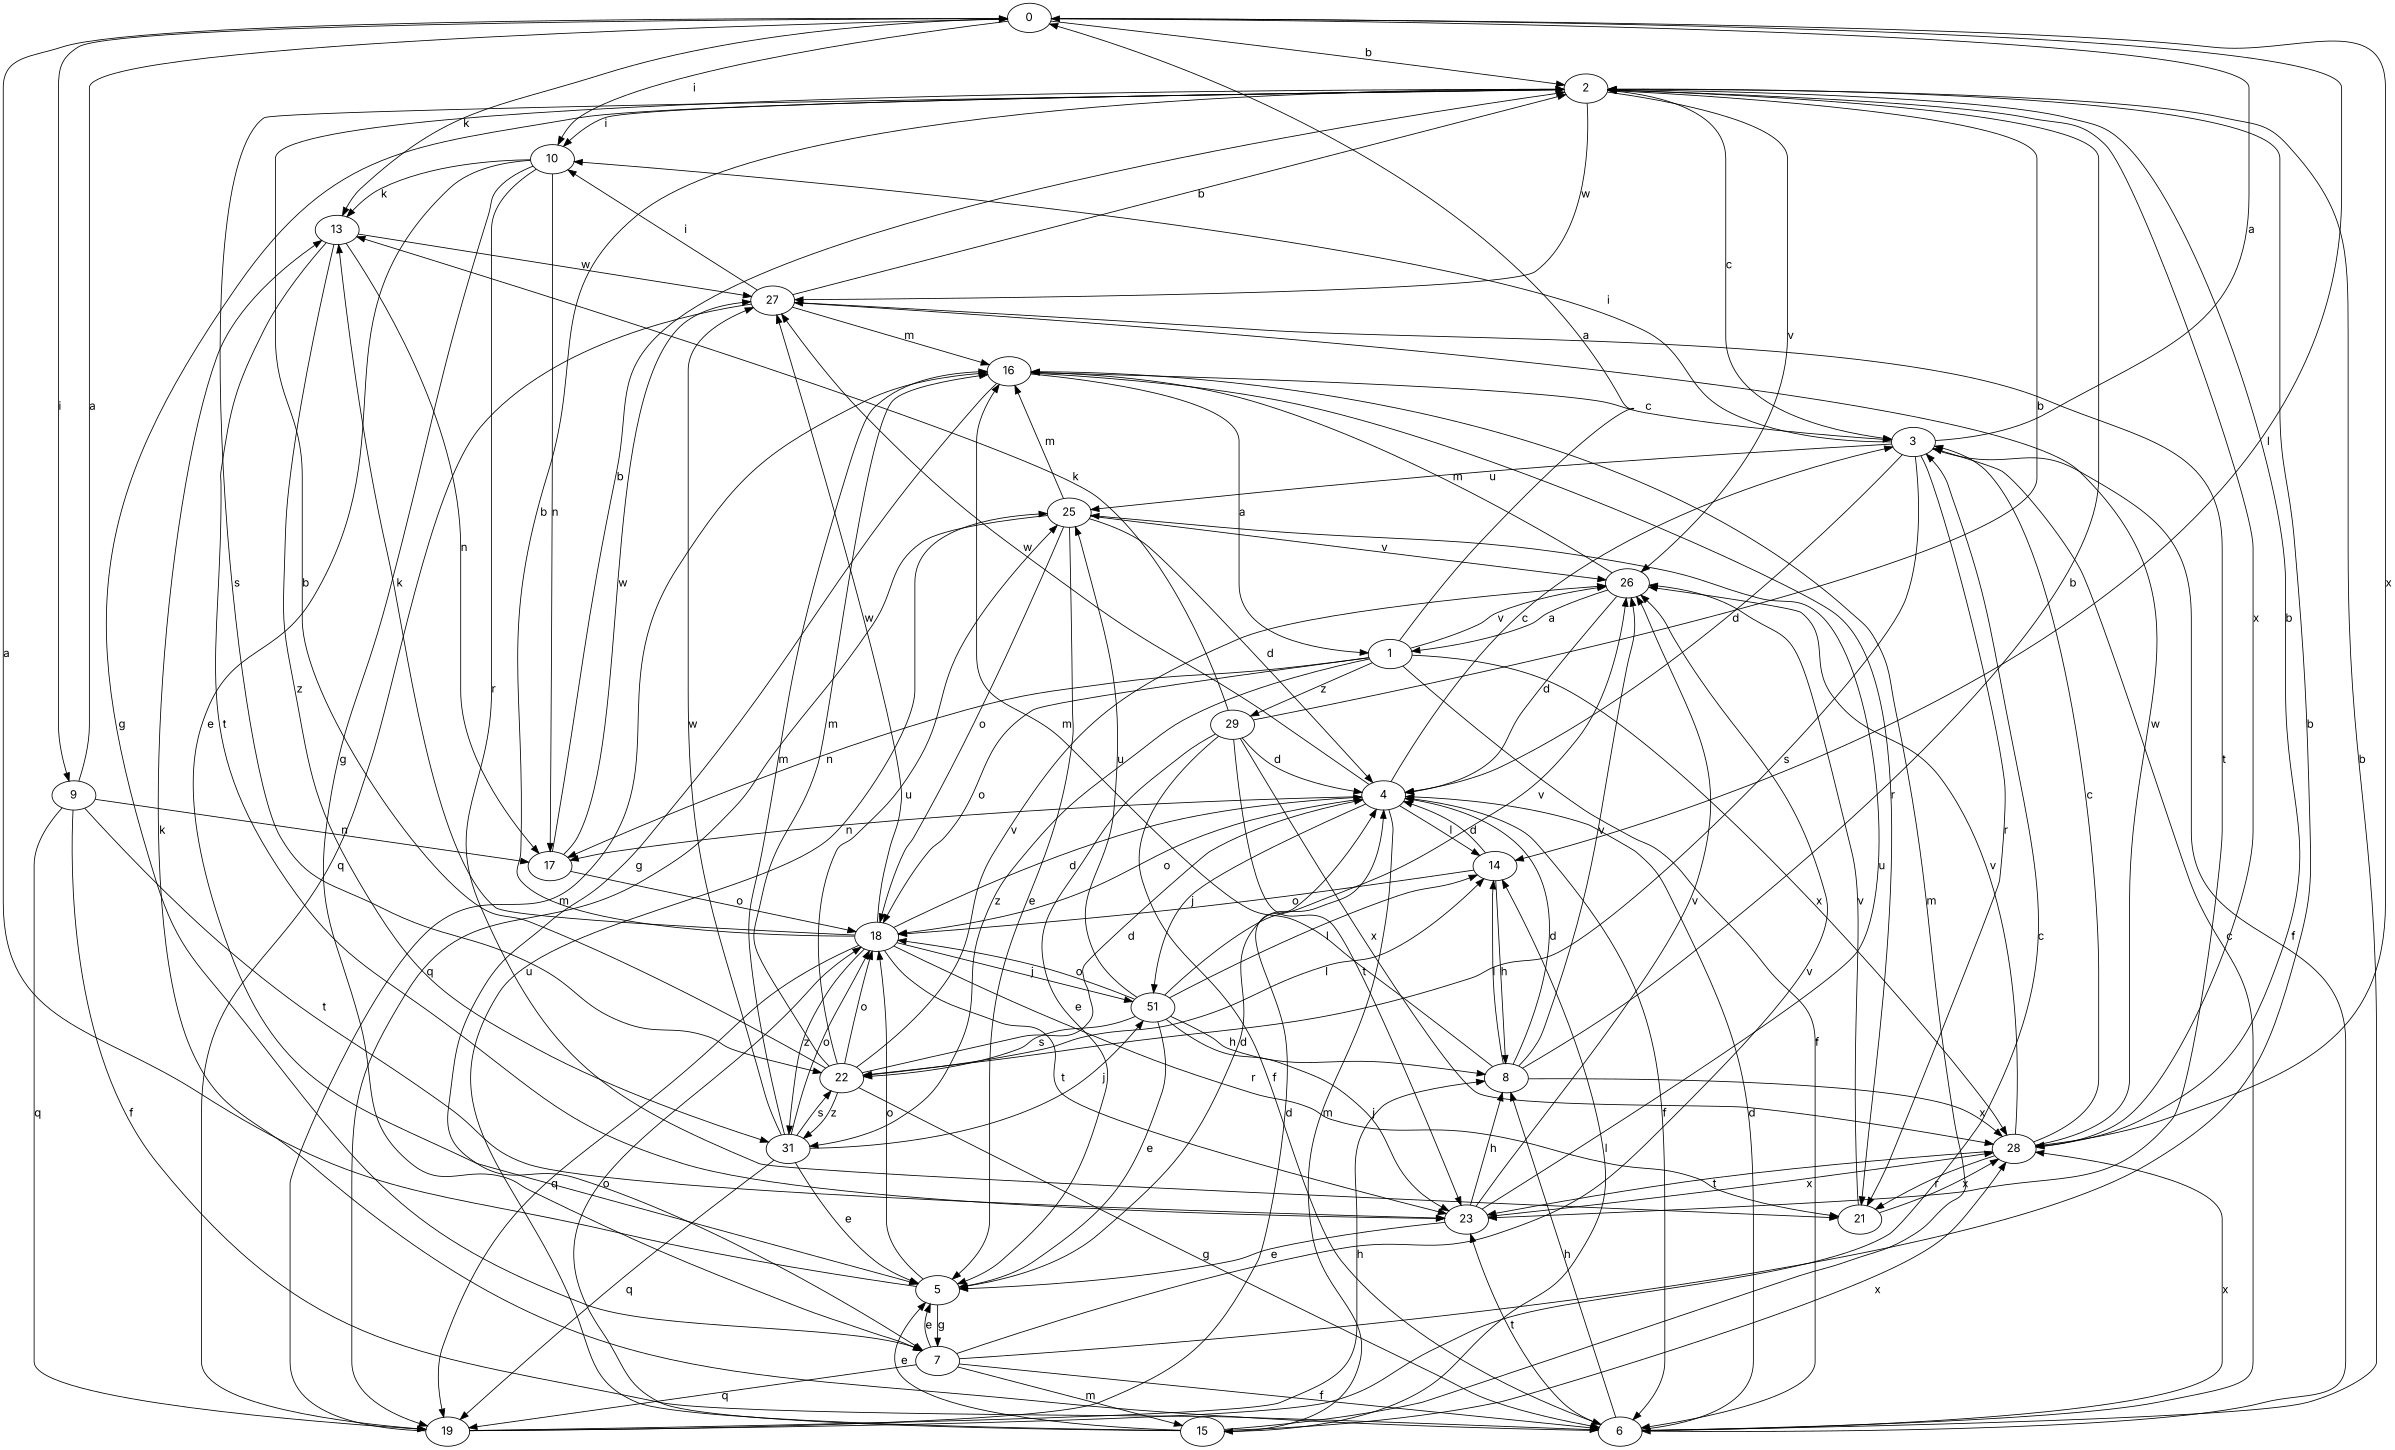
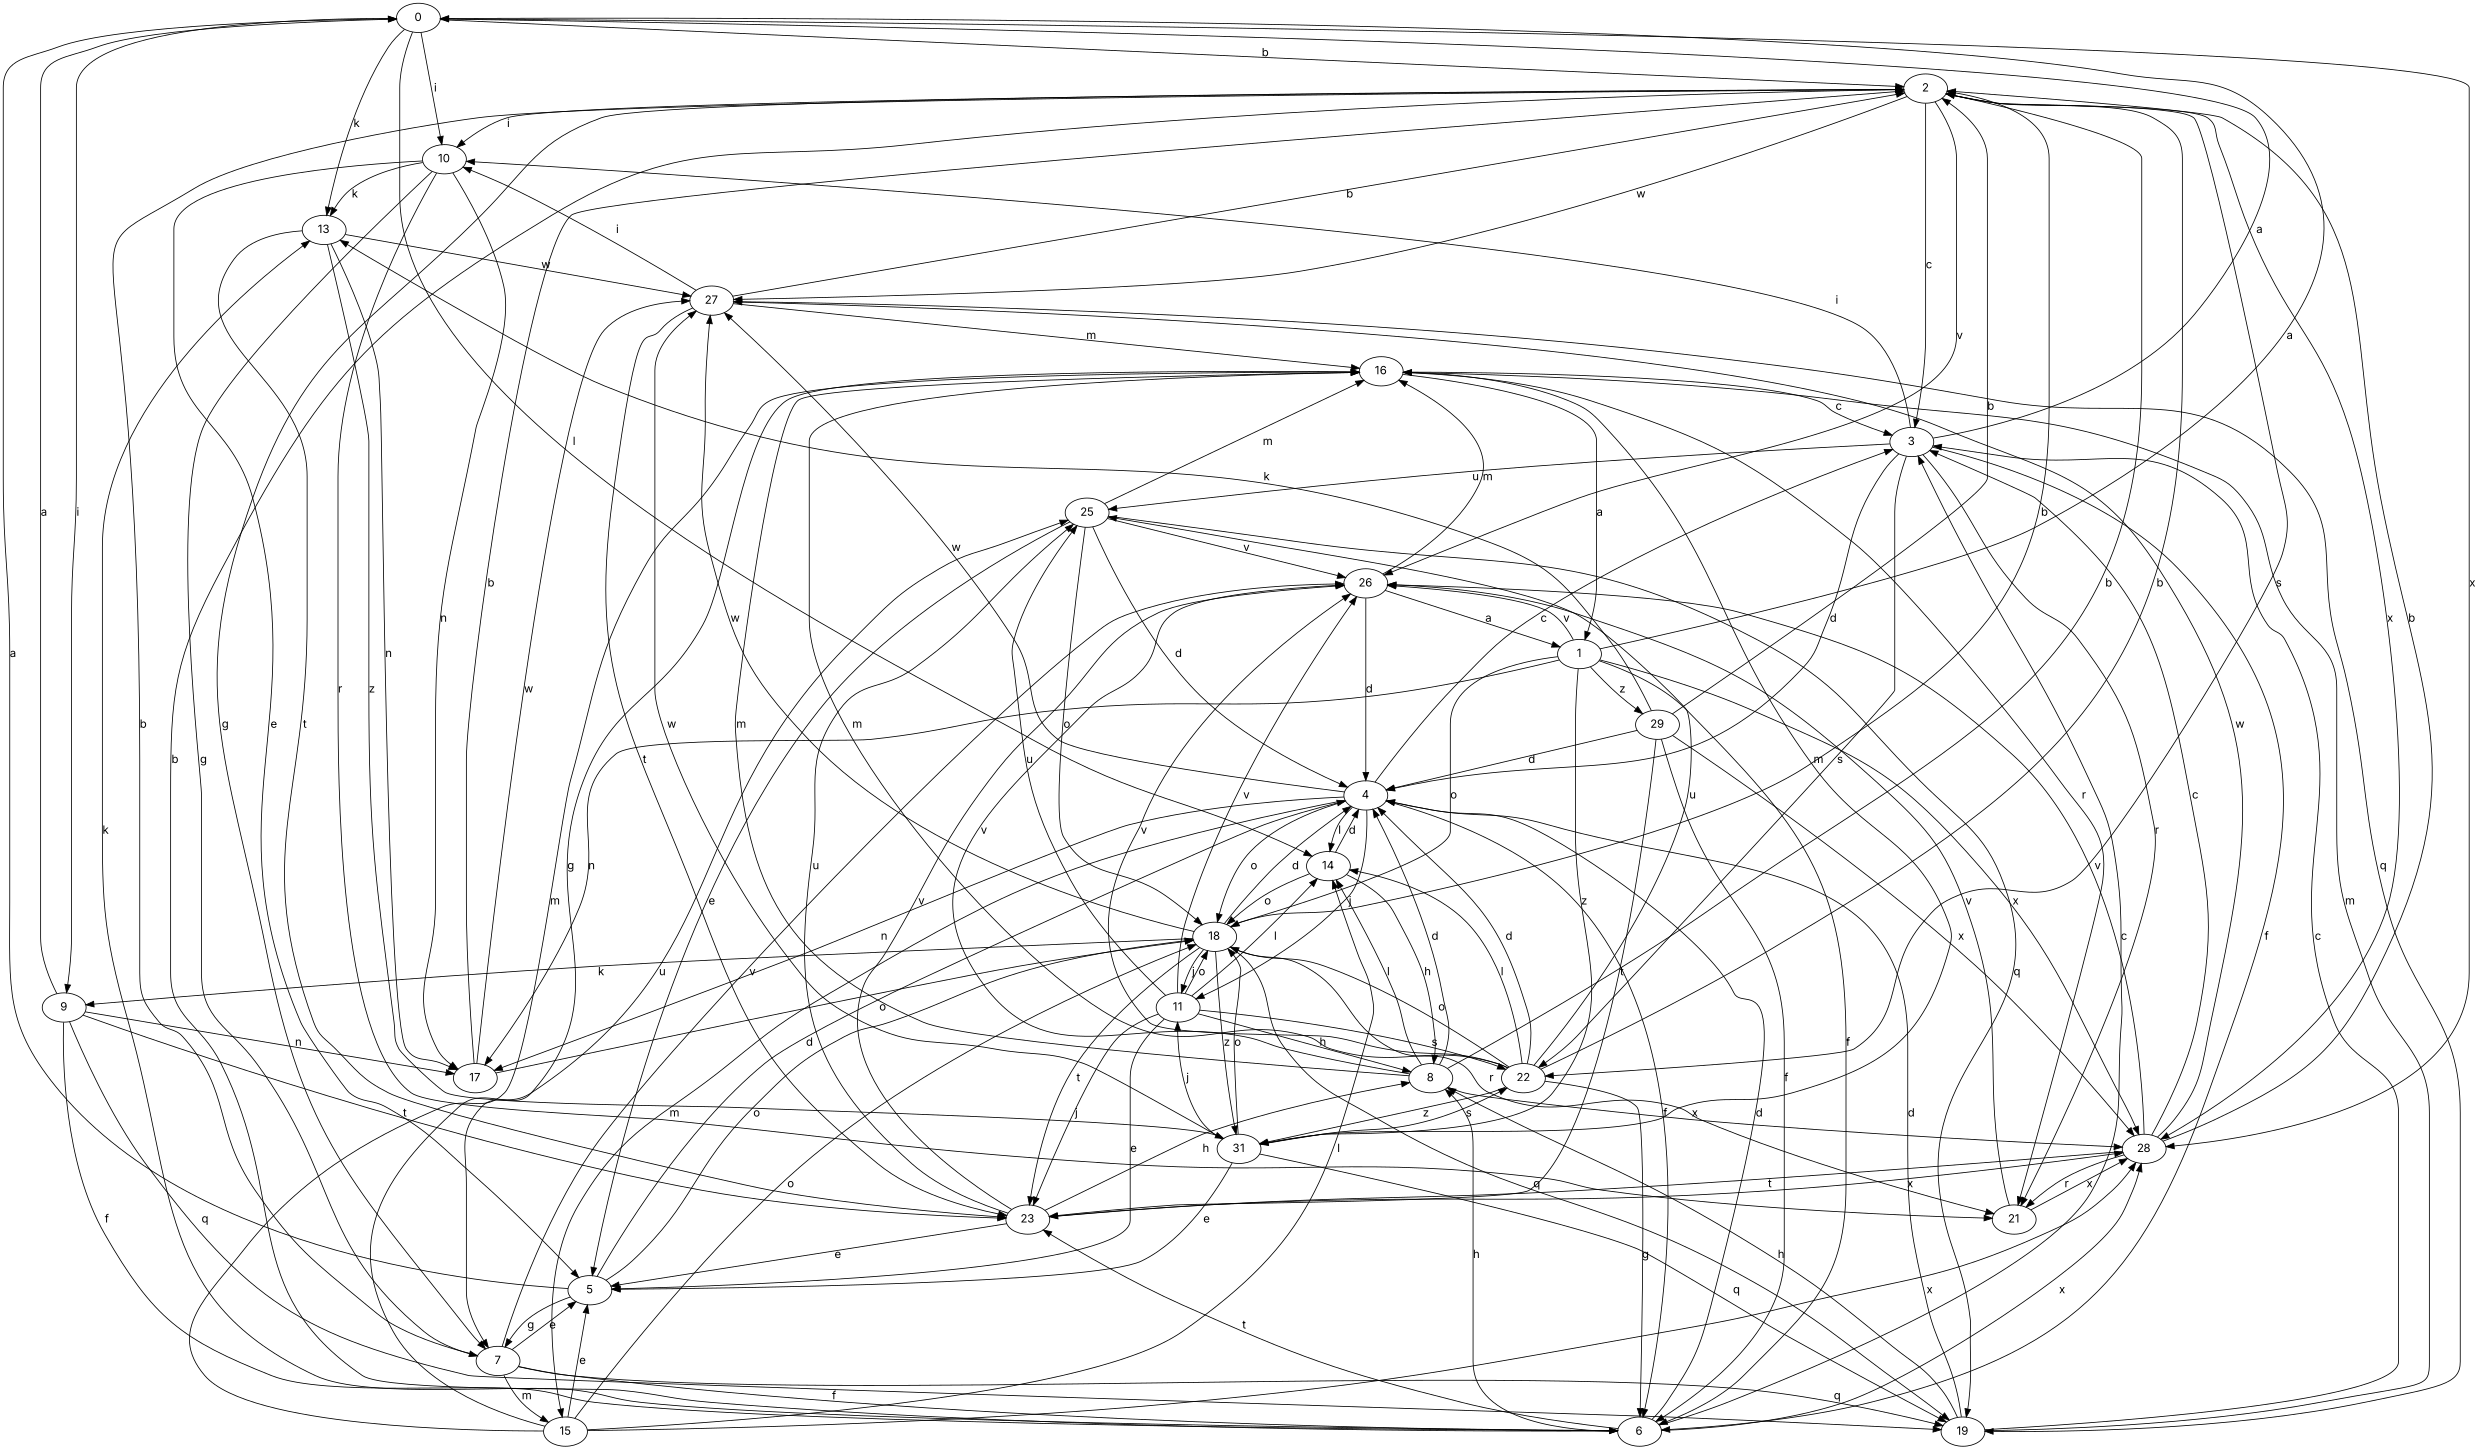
edge "18" -> "13": now "18" -> "9"
edge "29" -> "5": removed, label "e"
node "51": label "51" -> "11"
